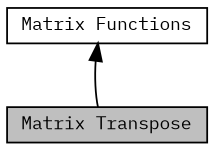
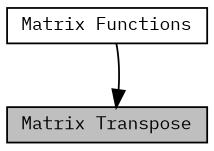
edge "Matrix Transpose" -> "Matrix Functions": reversed
